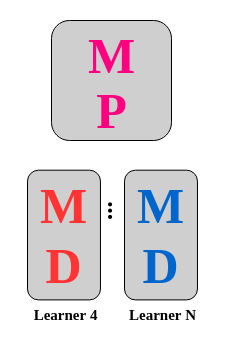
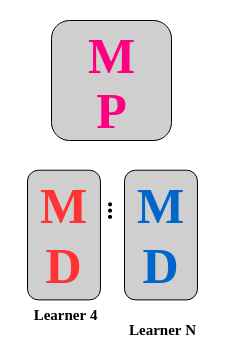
node "Learner N": moved (163, 315) -> (163, 330)
